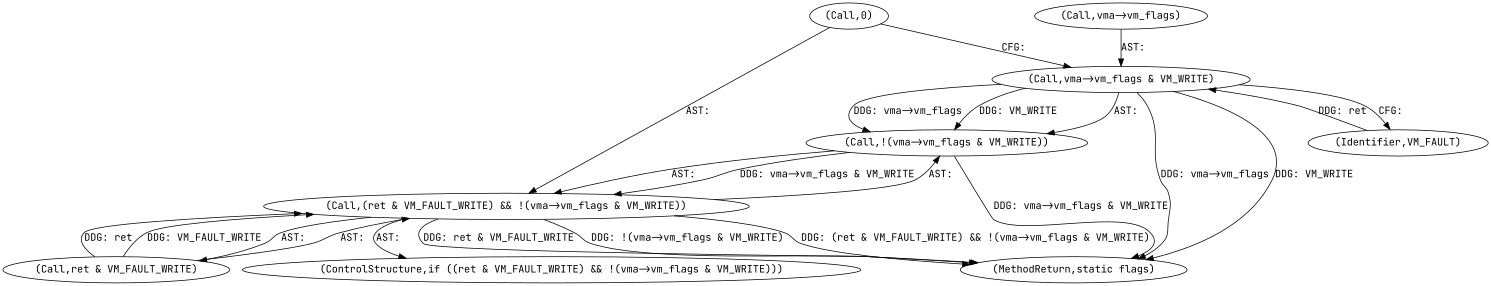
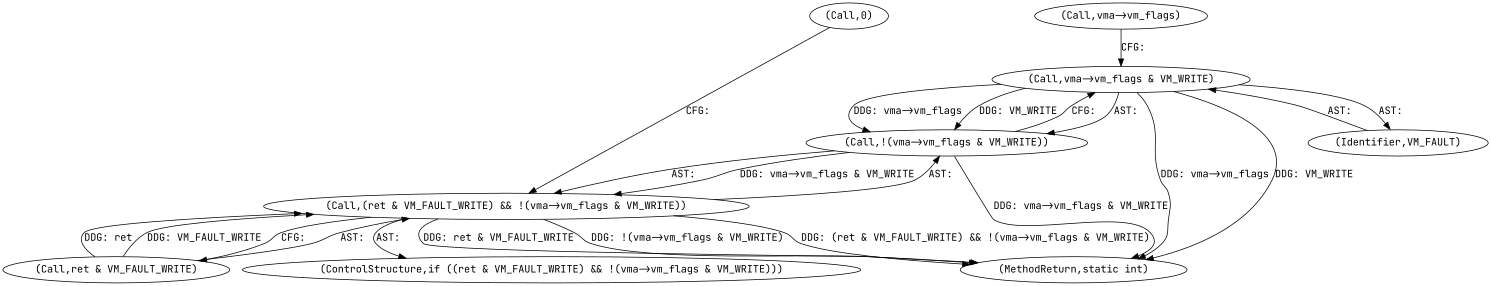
edge "(Call,0)" -> "(Call,vma->vm_flags & VM_WRITE)": now "(Call,!(vma->vm_flags & VM_WRITE))" -> "(Call,vma->vm_flags & VM_WRITE)"
edge "(Call,vma->vm_flags)" -> "(Call,vma->vm_flags & VM_WRITE)": label "AST: " -> "CFG: "
edge "(Call,0)" -> "(Call,(ret & VM_FAULT_WRITE) && !(vma->vm_flags & VM_WRITE))": label "AST: " -> "CFG: "
edge "(Identifier,VM_FAULT)" -> "(Call,vma->vm_flags & VM_WRITE)": label "DDG: ret" -> "AST: "
edge "(Call,vma->vm_flags & VM_WRITE)" -> "(Identifier,VM_FAULT)": label "CFG: " -> "AST: "
edge "(Call,(ret & VM_FAULT_WRITE) && !(vma->vm_flags & VM_WRITE))" -> "(Call,ret & VM_FAULT_WRITE)": label "AST: " -> "CFG: "
node "(MethodReturn,static flags)": label "(MethodReturn,static flags)" -> "(MethodReturn,static int)"
